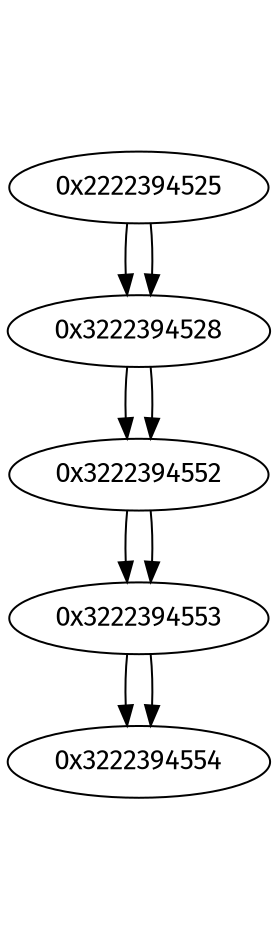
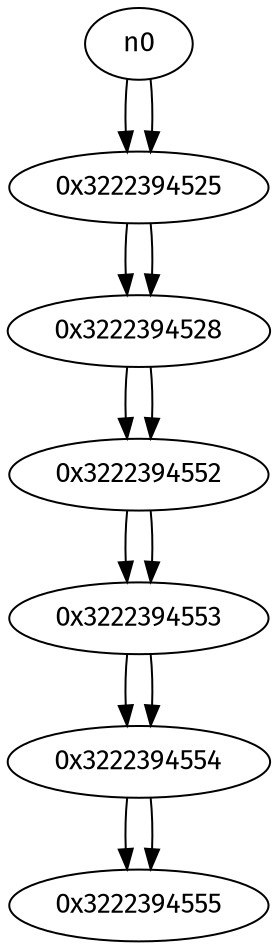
node "n0": added
node "0x2222394525": label "0x2222394525" -> "0x3222394525"
node "0x3222394555": added
